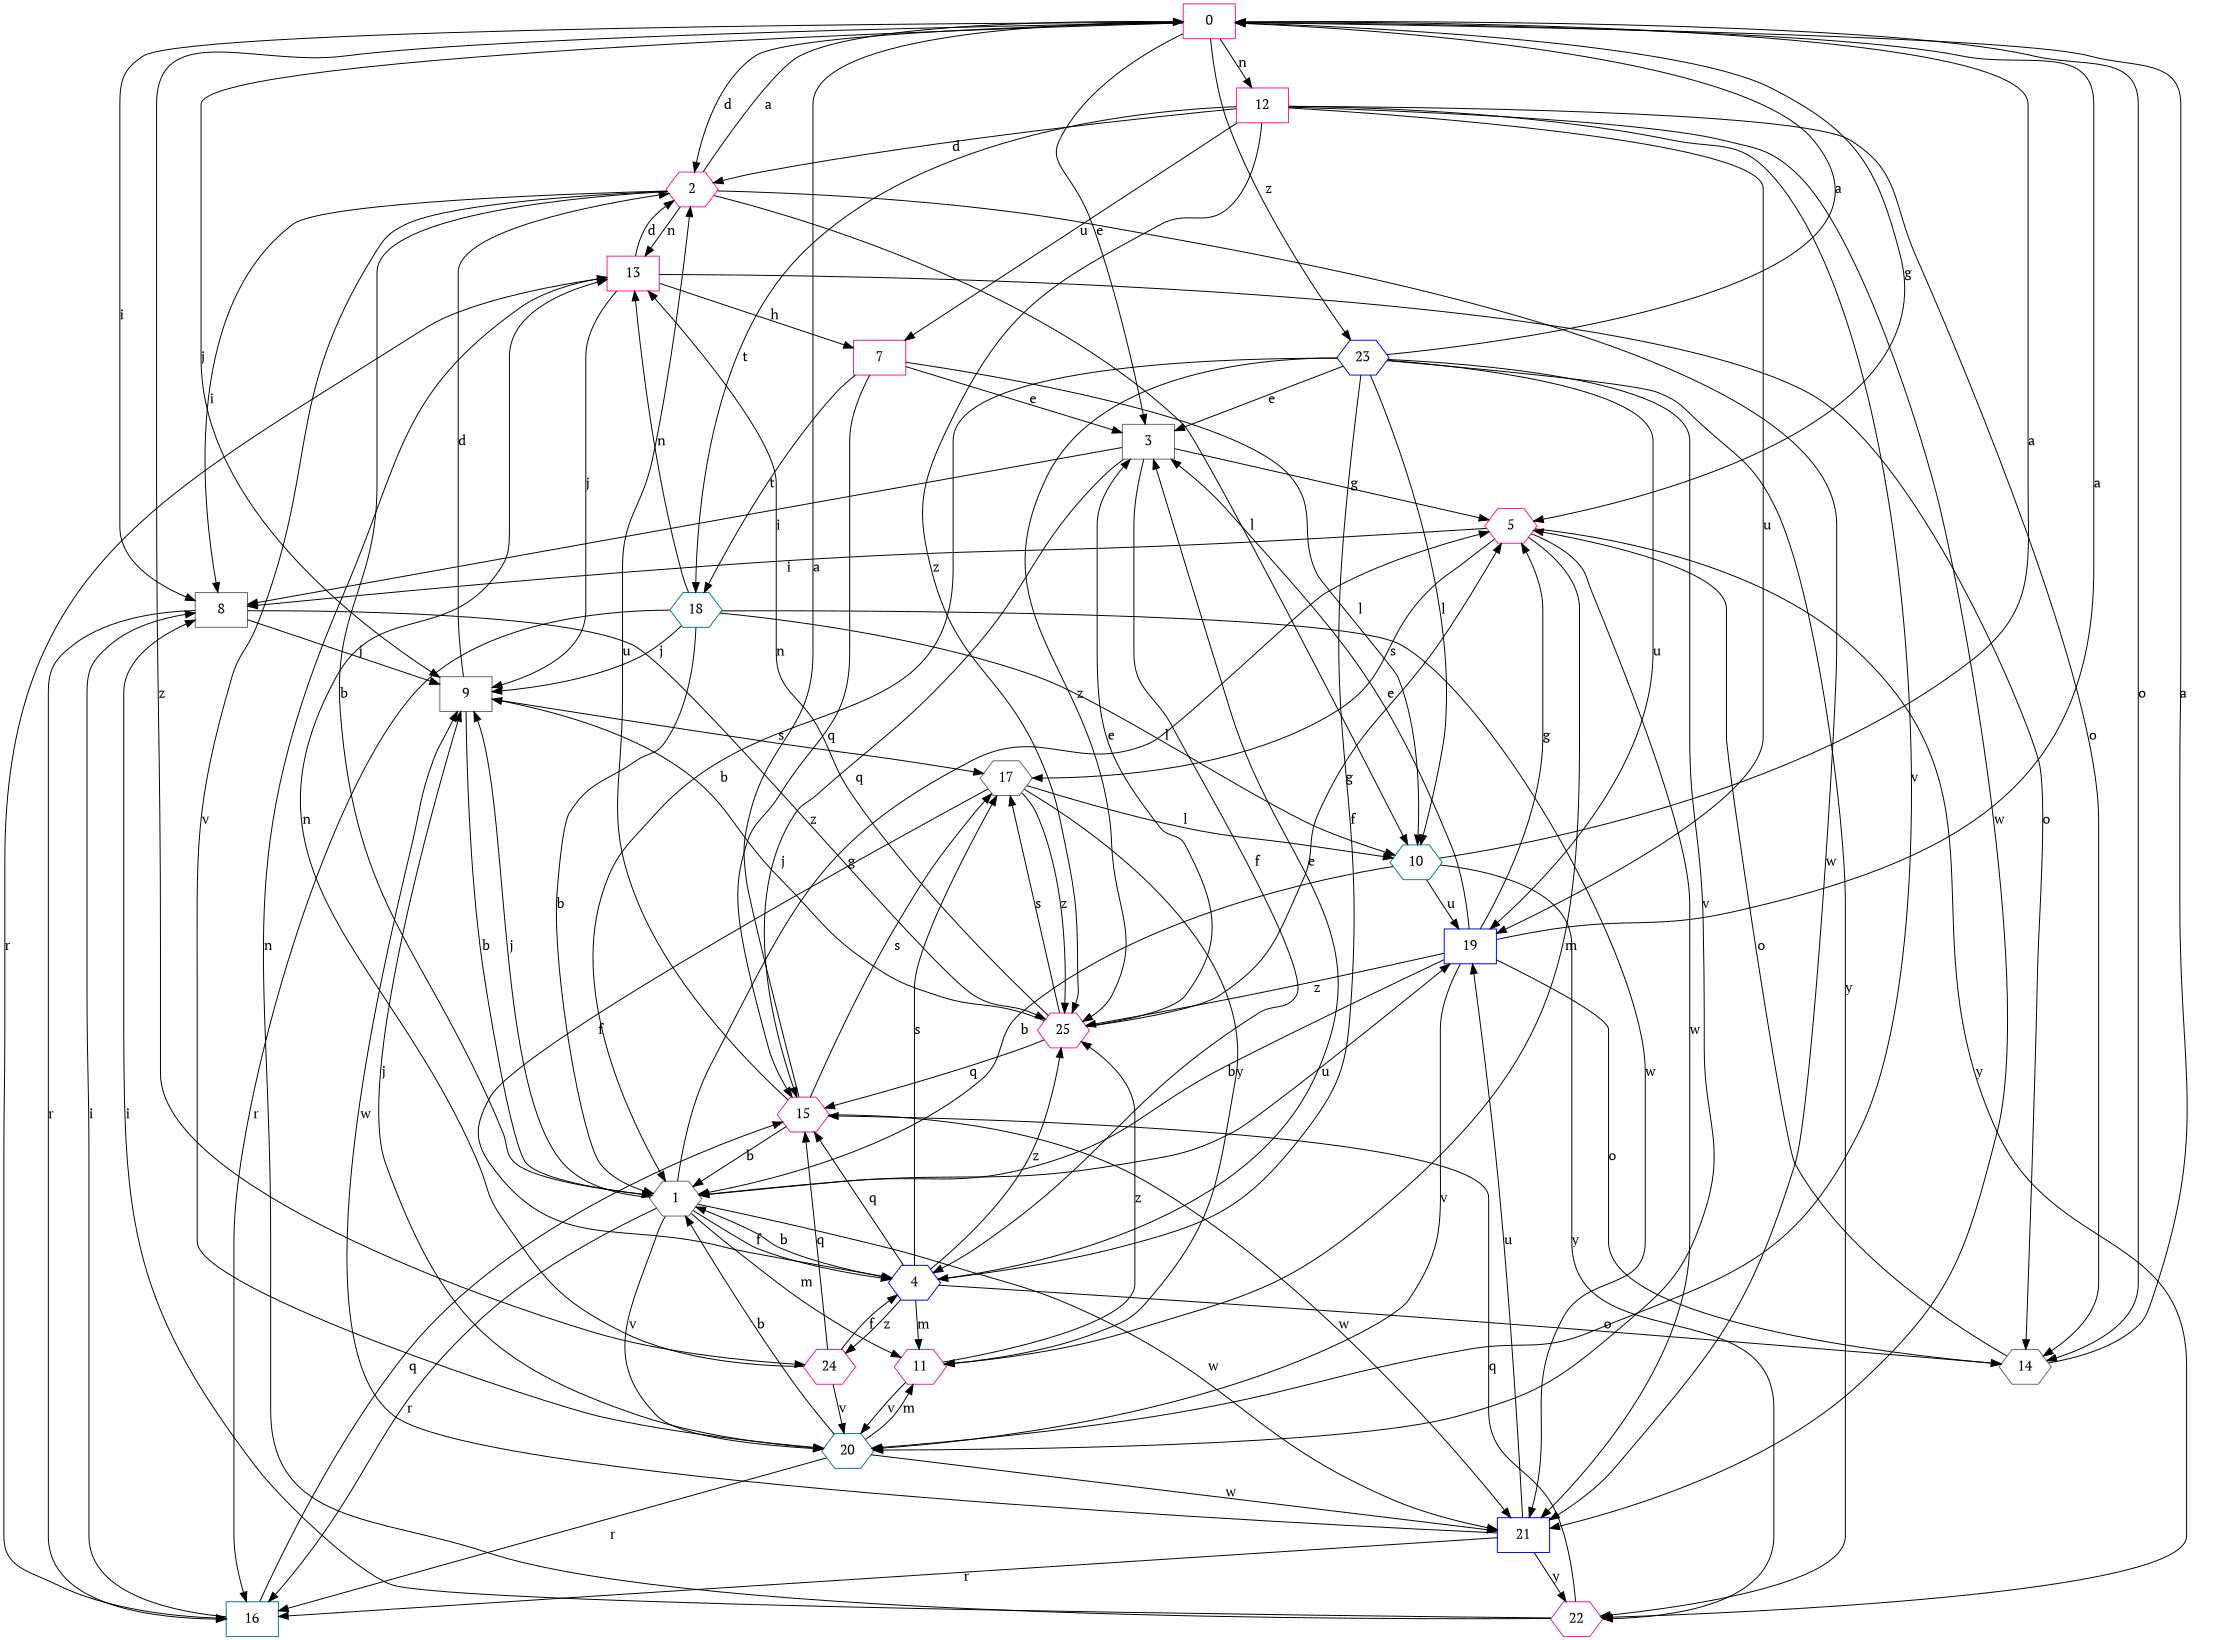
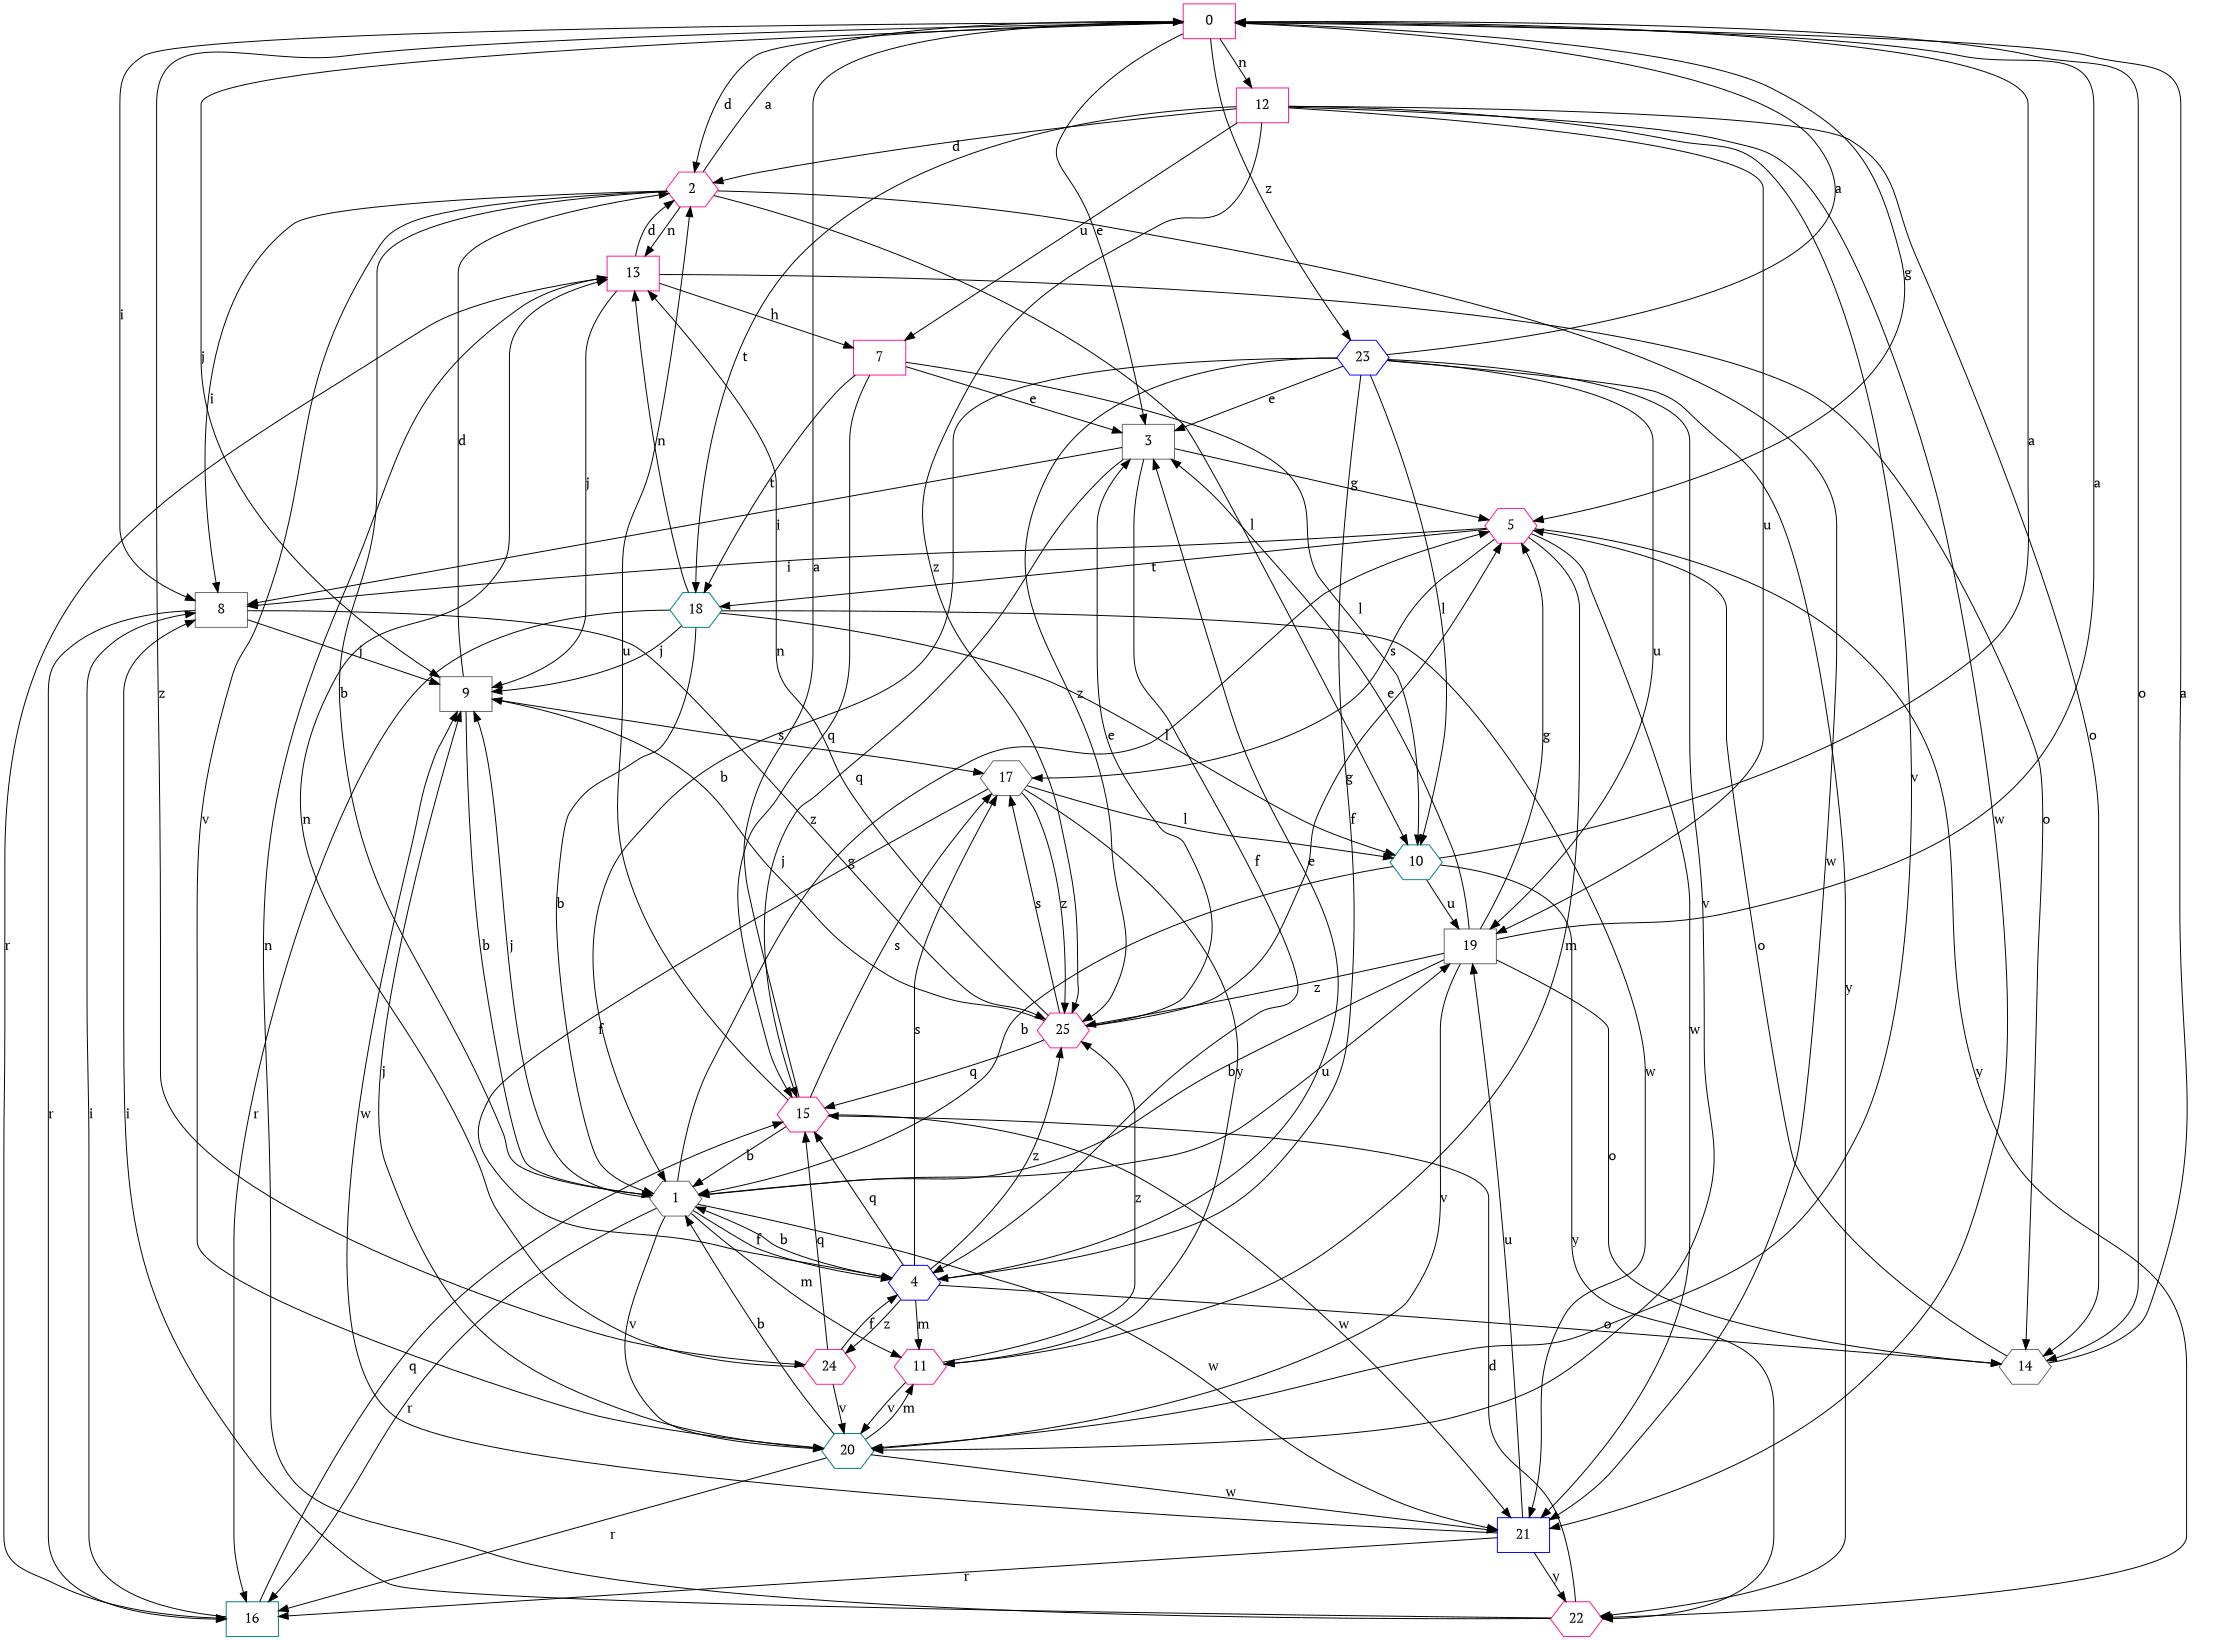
edge "5" -> "18": added, label "t"
node "19": color blue -> gray40
edge "22" -> "15": label "q" -> "d"
